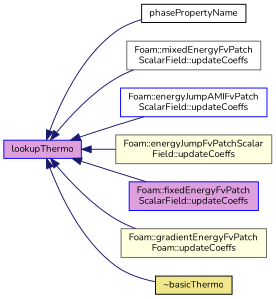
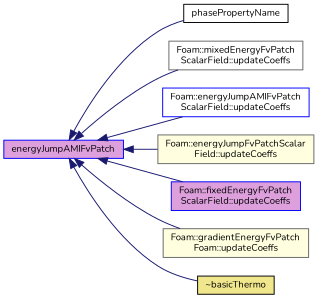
node "lookupThermo": label "lookupThermo" -> "energyJumpAMIFvPatch"
